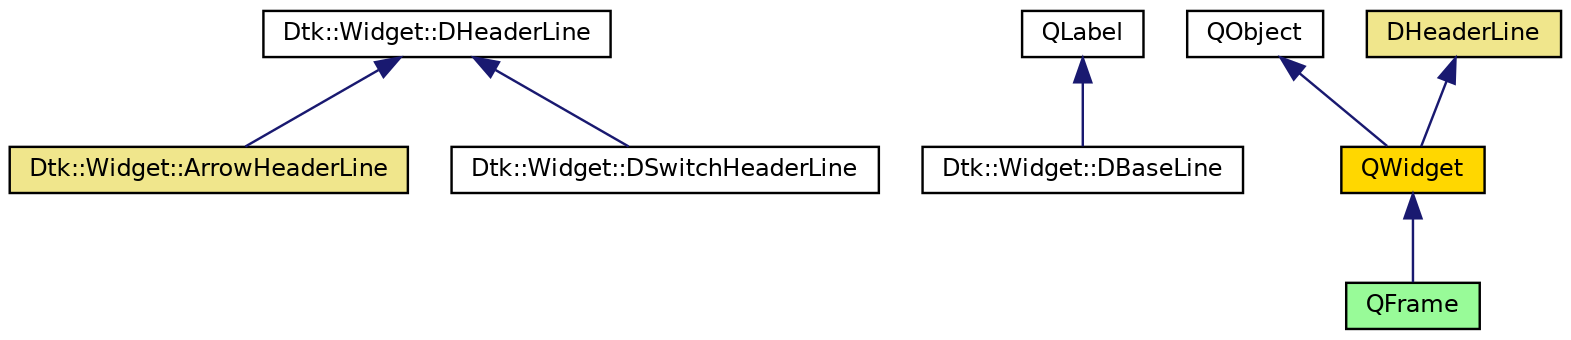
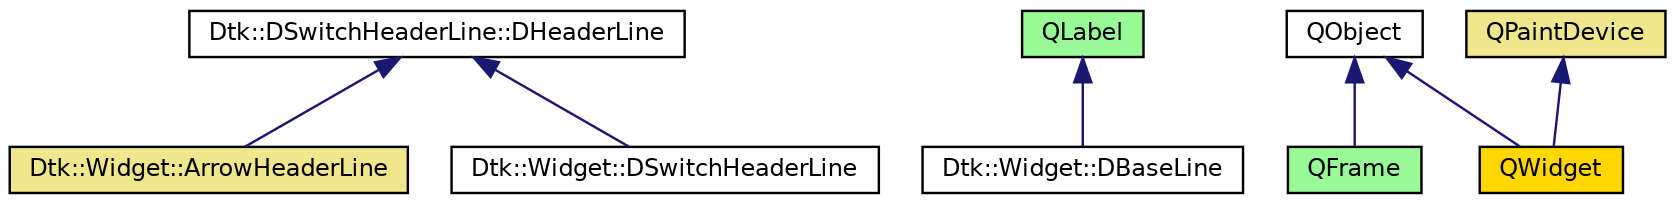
node "Dtk::Widget::DHeaderLine": label "Dtk::Widget::DHeaderLine" -> "Dtk::DSwitchHeaderLine::DHeaderLine"
node "QLabel": fillcolor white -> palegreen
node "DHeaderLine": label "DHeaderLine" -> "QPaintDevice"
edge "QFrame" -> "QWidget": now "QFrame" -> "QObject"
